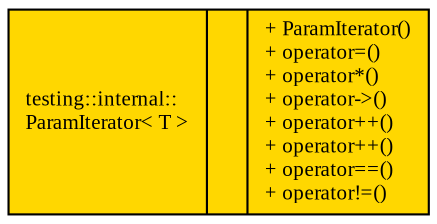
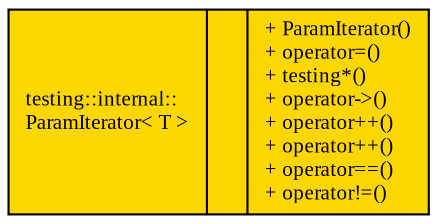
node "testing::internal::": text "+ operator*()" -> "+ testing*()"
